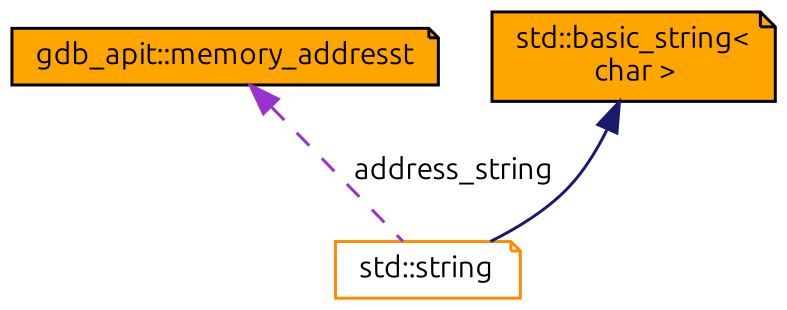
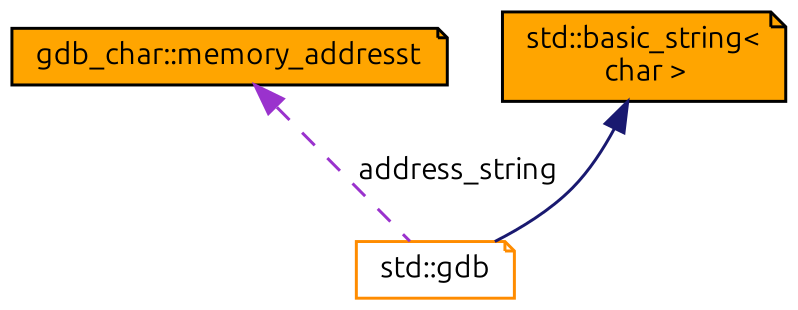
node "gdb_apit::memory_addresst": label "gdb_apit::memory_addresst" -> "gdb_char::memory_addresst"
node "std::string": label "std::string" -> "std::gdb"
